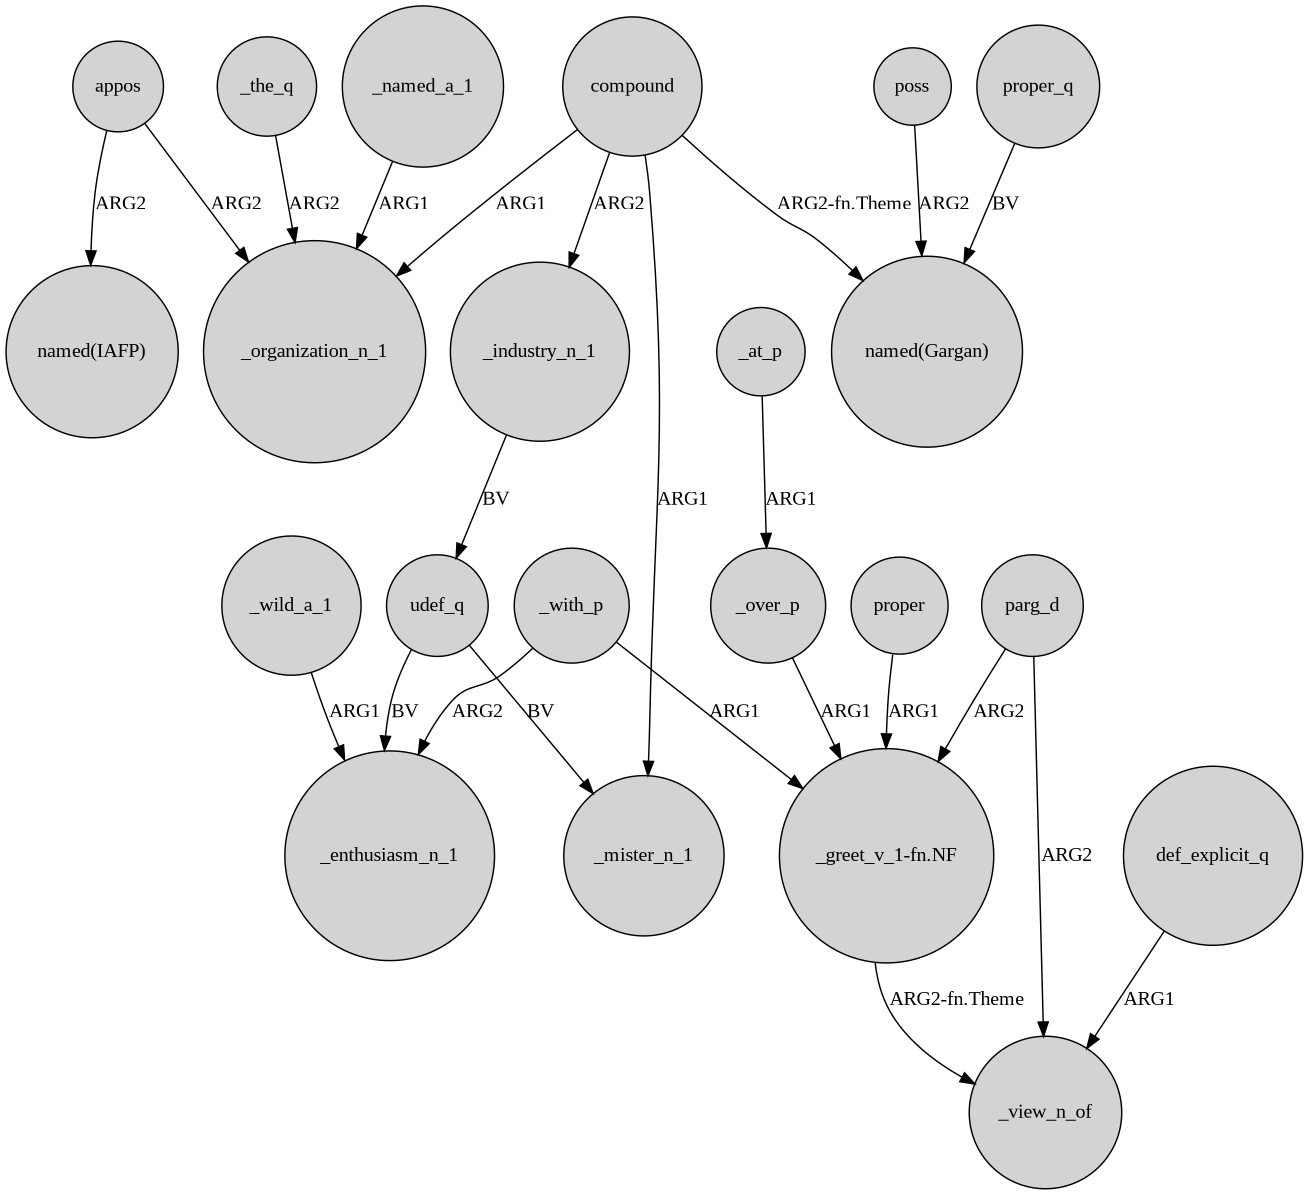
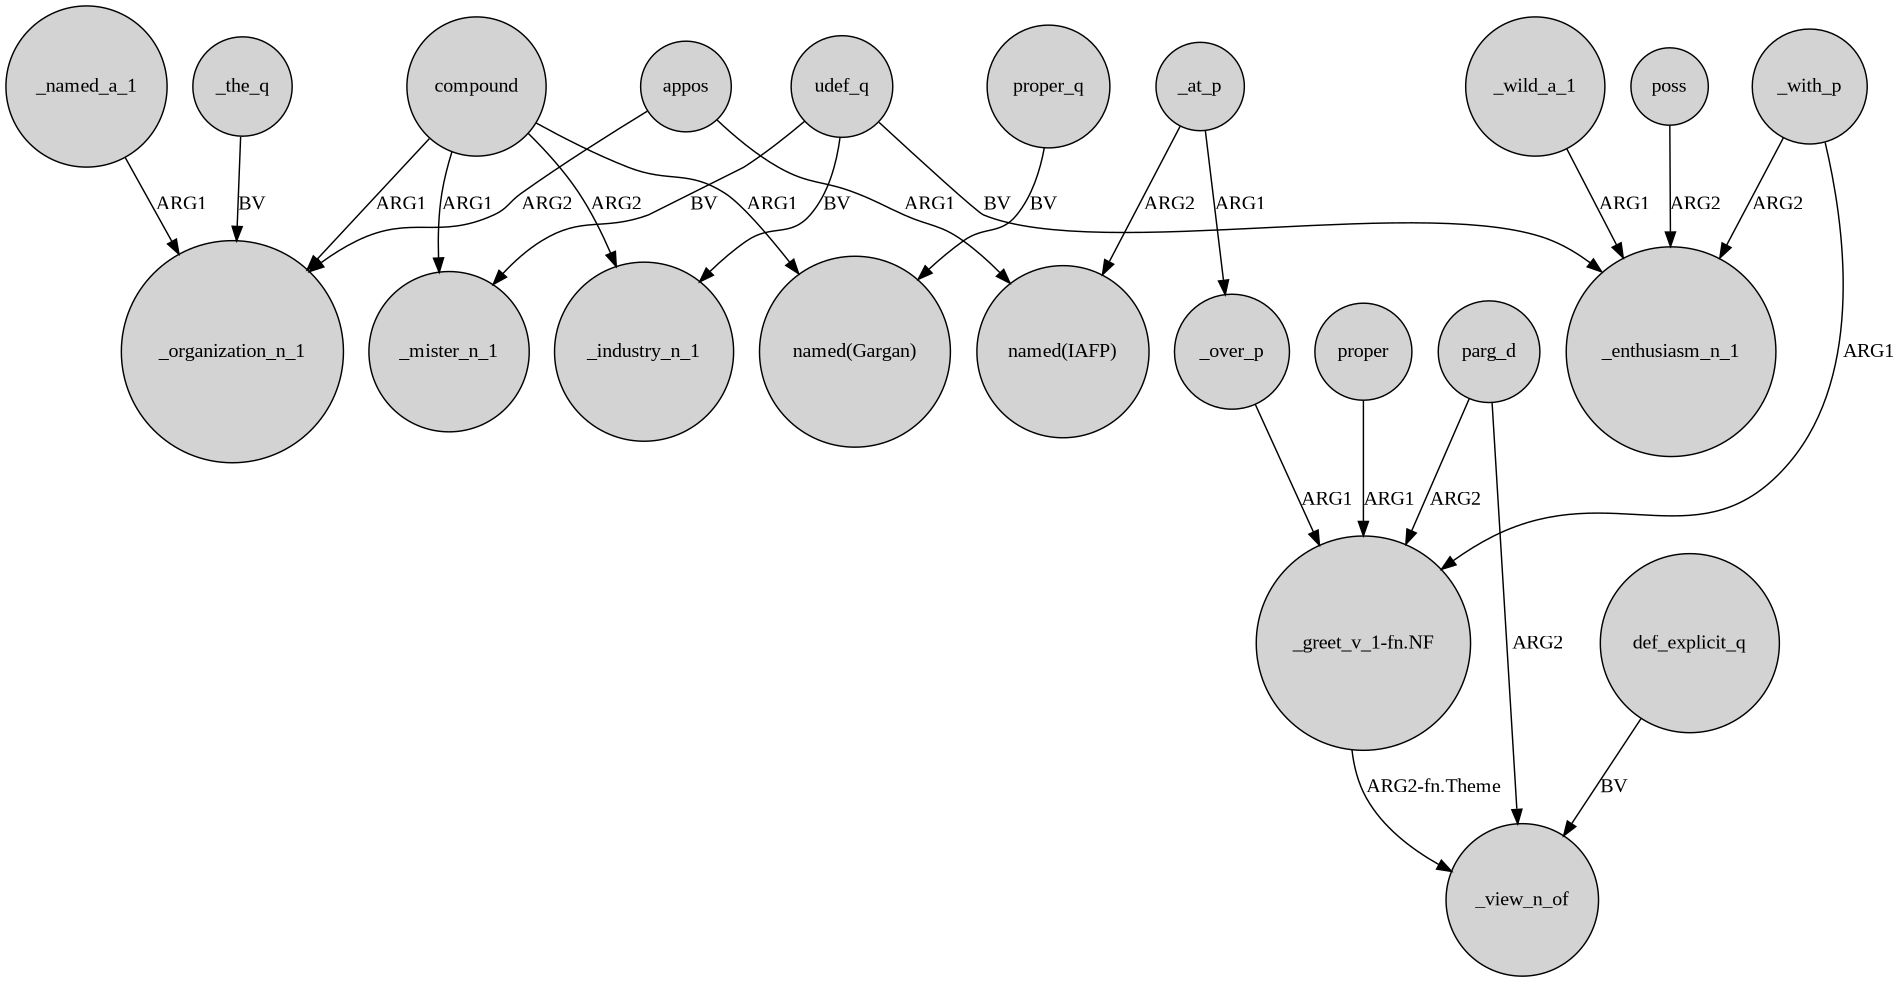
edge "poss" -> "named(Gargan)": now "poss" -> "_enthusiasm_n_1"
edge "_at_p" -> "named(IAFP)": added, label "ARG2"
edge "appos" -> "named(IAFP)": label "ARG2" -> "ARG1"
edge "_the_q" -> "_organization_n_1": label "ARG2" -> "BV"
edge "compound" -> "named(Gargan)": label "ARG2-fn.Theme" -> "ARG1"
edge "_industry_n_1" -> "udef_q": reversed
edge "def_explicit_q" -> "_view_n_of": label "ARG1" -> "BV"
